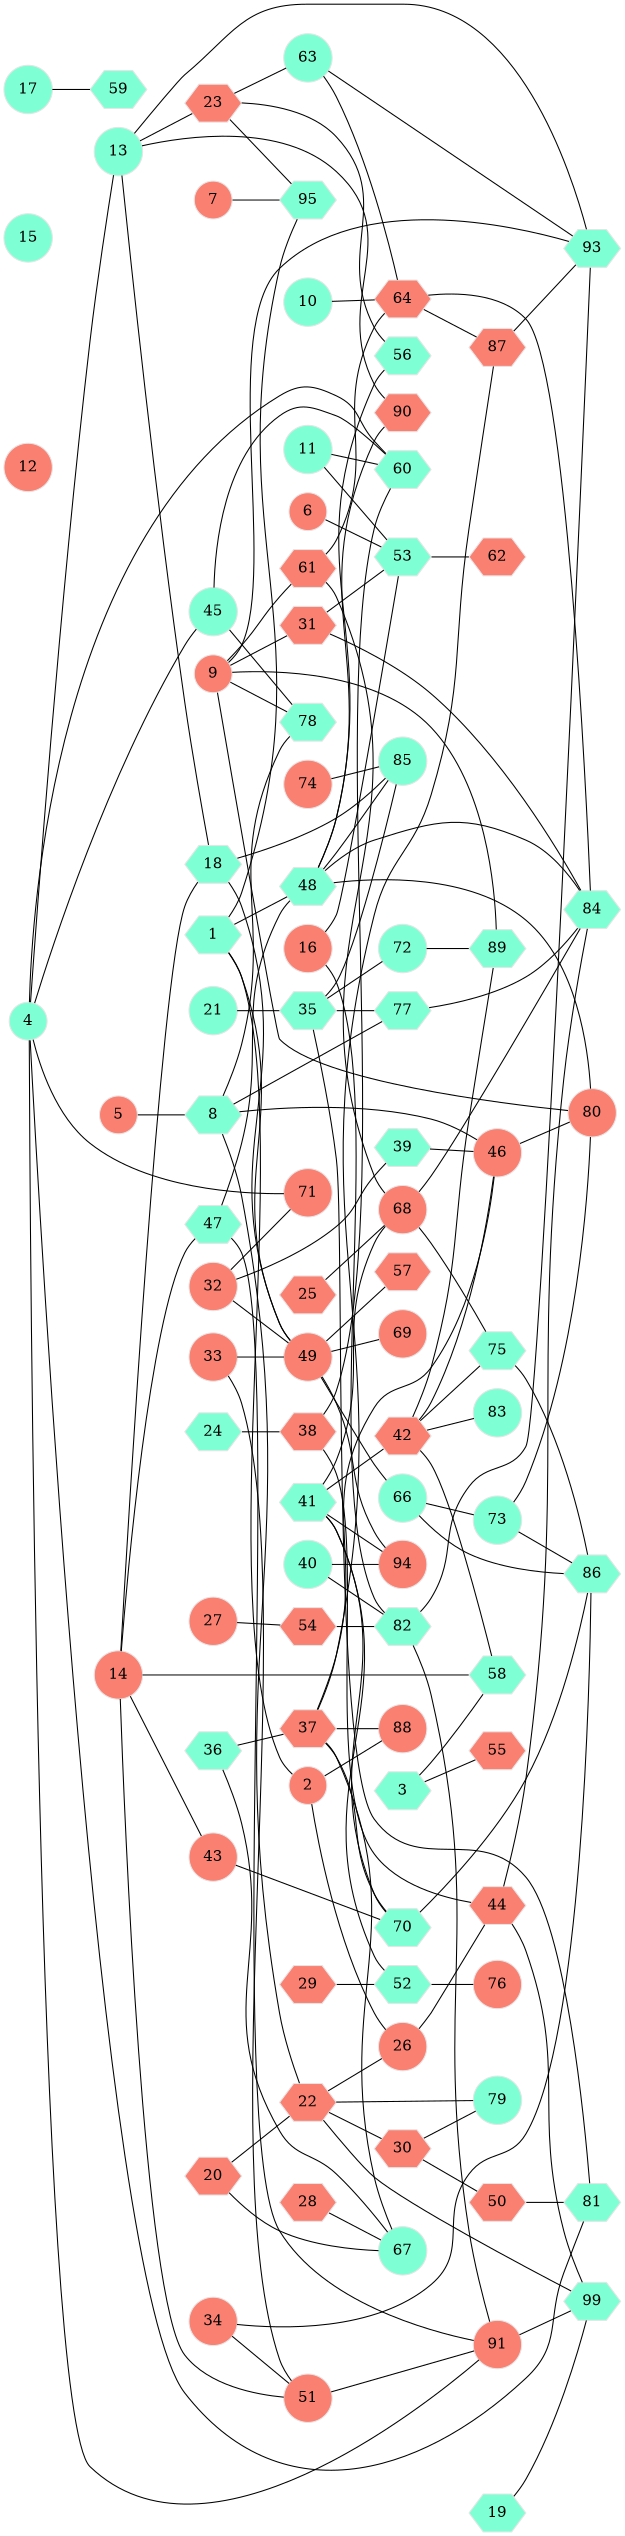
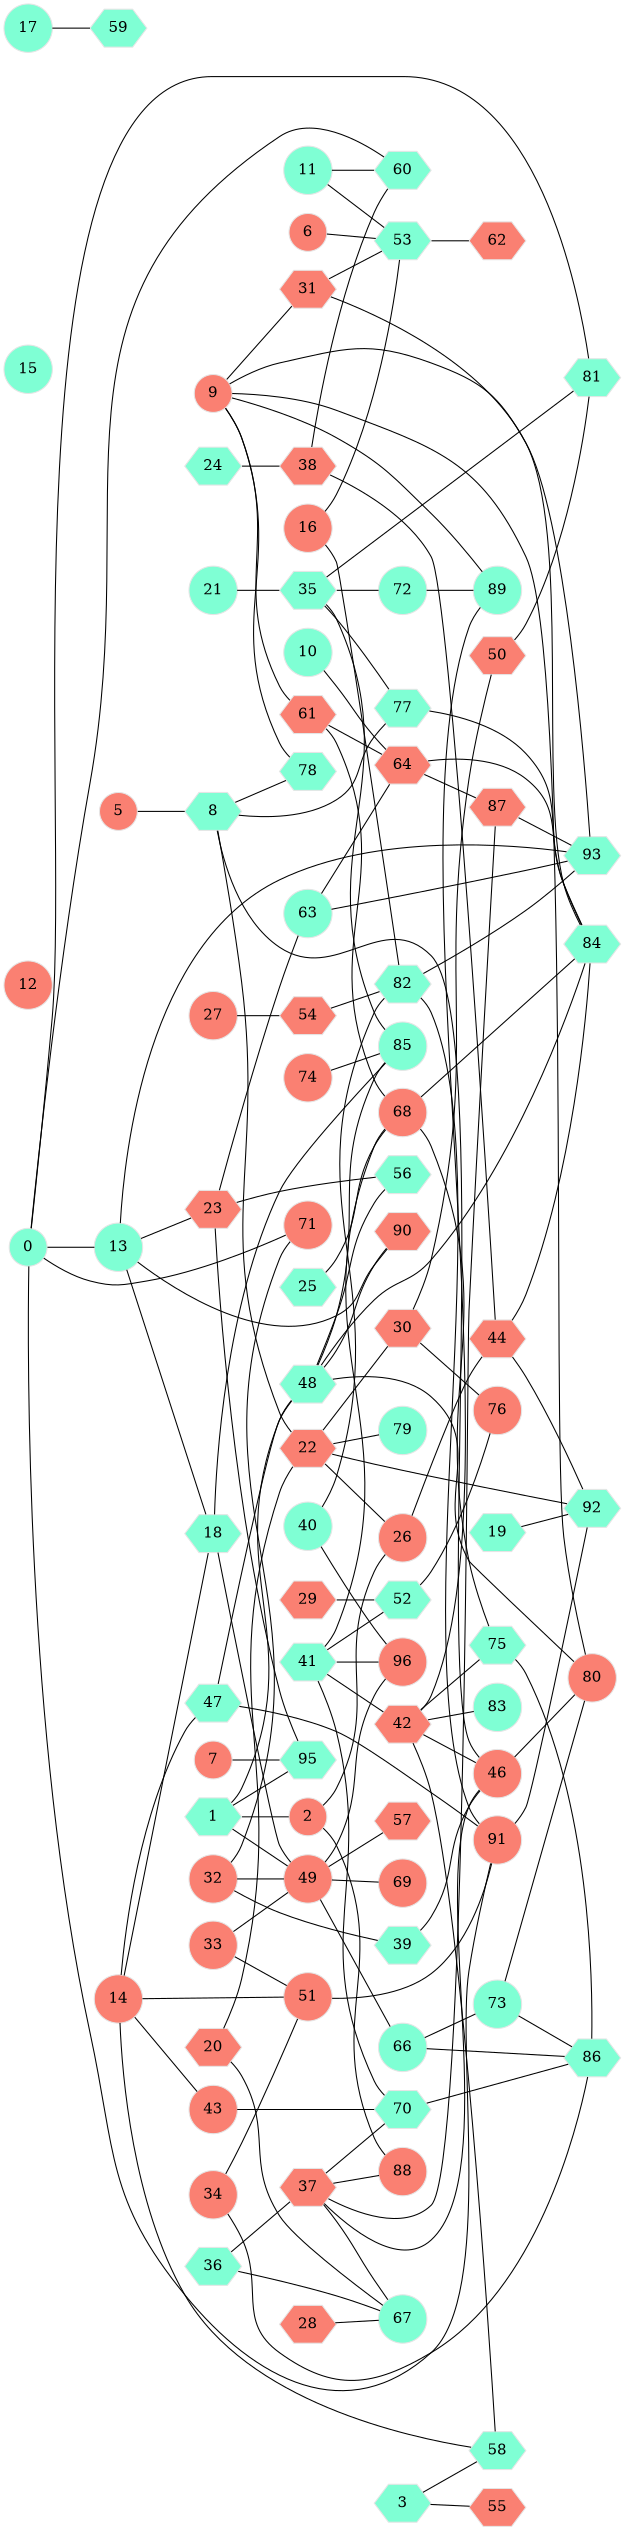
node "45": removed
node "89": shape hexagon -> circle
node "4": label "4" -> "0"
node "25": fillcolor salmon -> aquamarine
node "94": label "94" -> "96"
edge "79" -- "30": now "76" -- "30"
node "99": label "99" -> "92"
